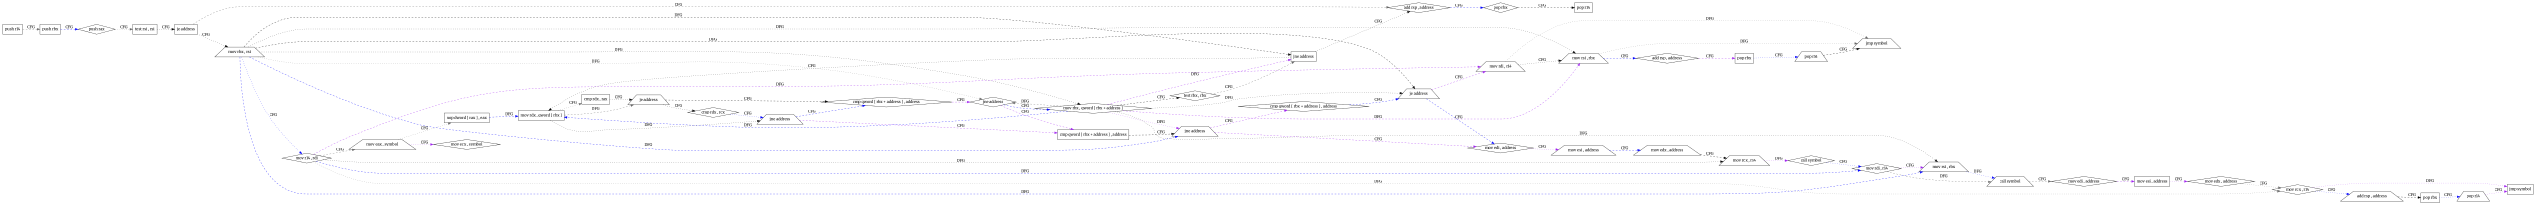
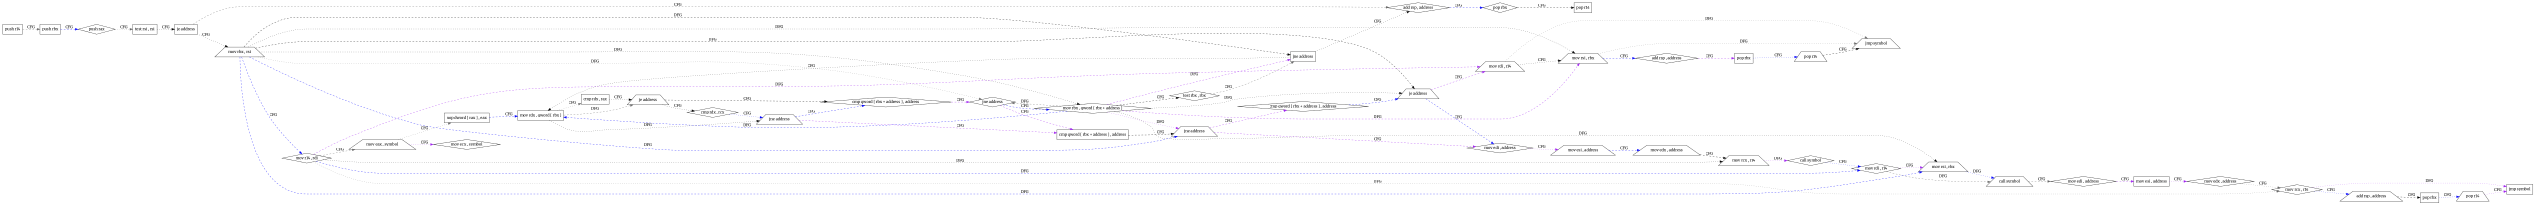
edge "mov rbx , rsi" -> "mov r14 , rdi": style dotted -> dashed
edge "nop dword [ rax ] , eax" -> "mov rdx , qword [ rbx ]": label "DFG" -> "CFG"
